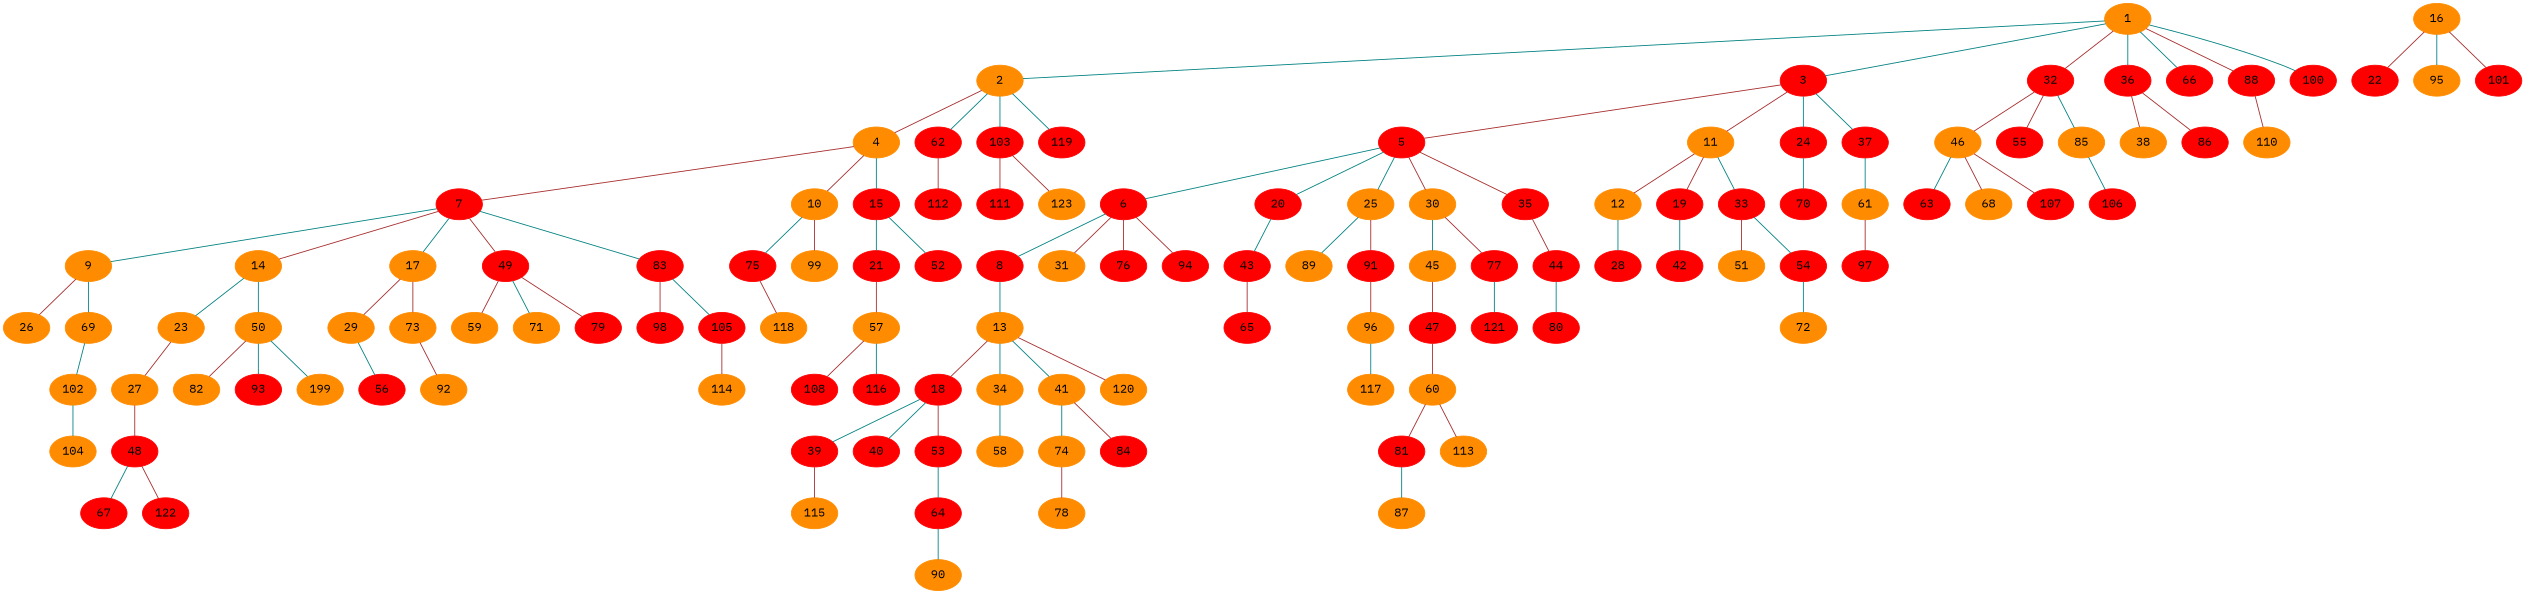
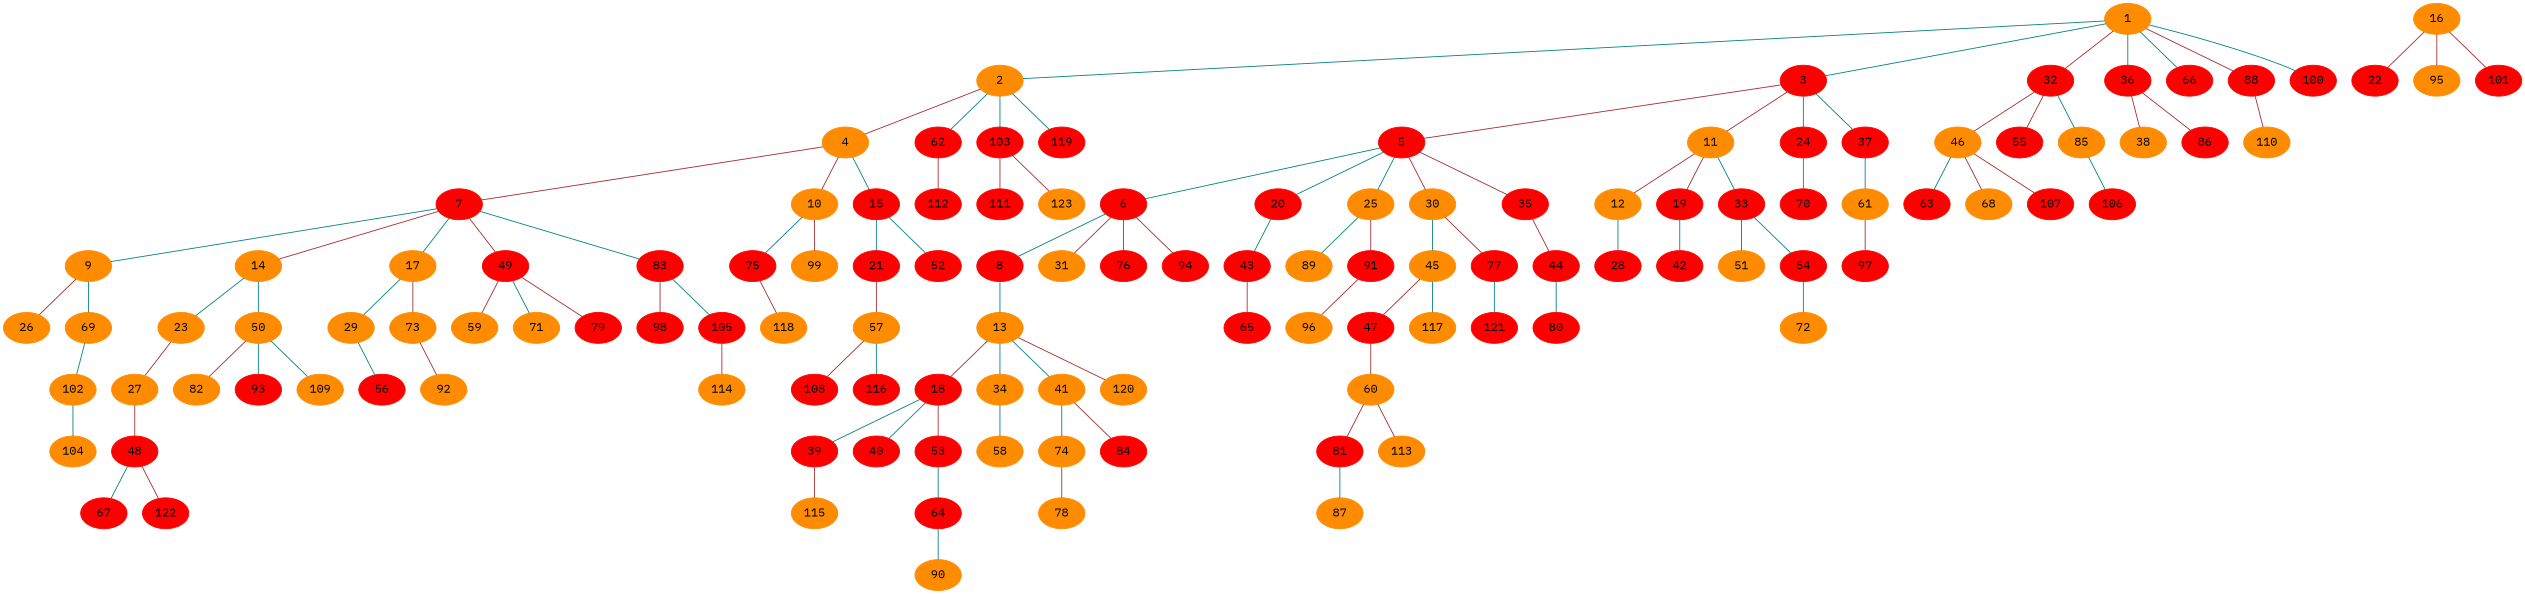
edge "16" -- "95": color teal -> brown
edge "17" -- "29": color brown -> teal
edge "96" -- "117": now "45" -- "117"
node "199": label "199" -> "109"
